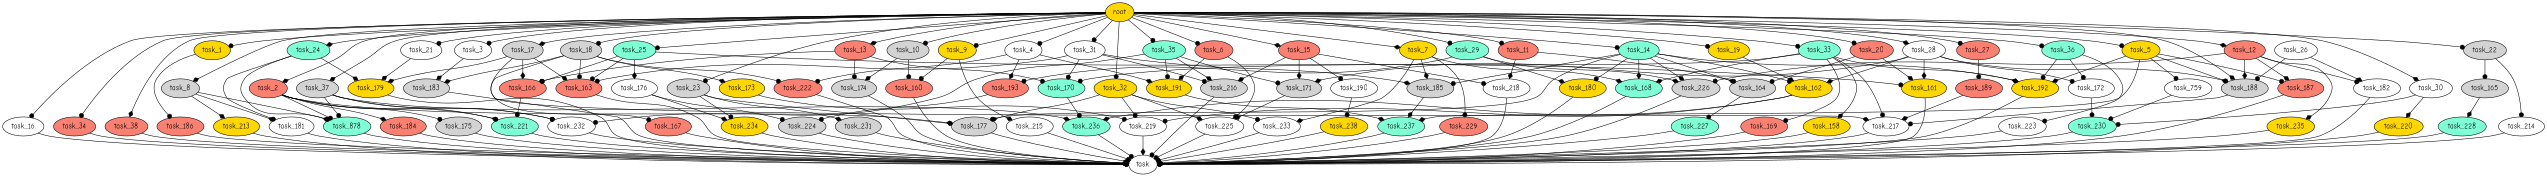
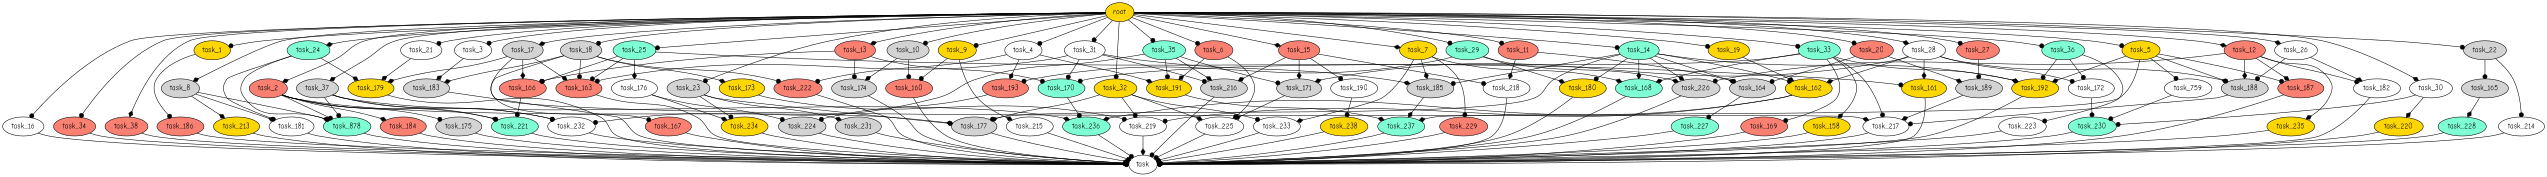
edge "root" -> "task_188": now "root" -> "task_26"
edge "task_20" -> "task_161": now "task_20" -> "task_189"
node "task_189": fillcolor salmon -> lightgrey
